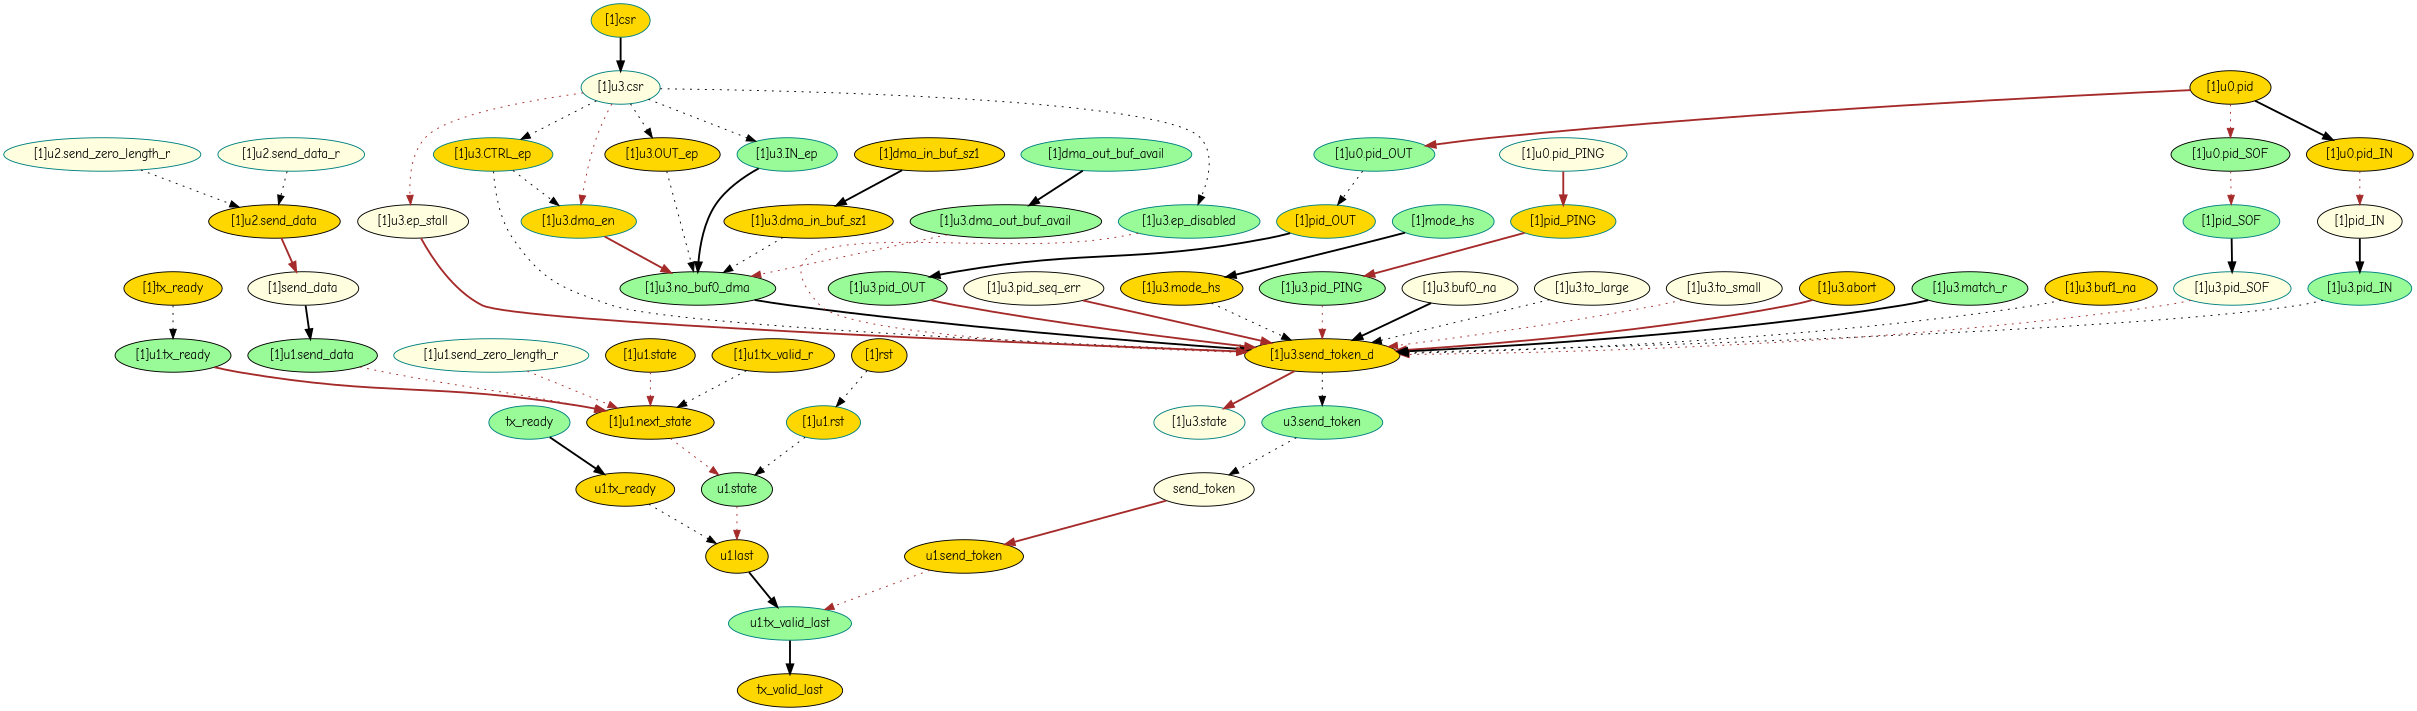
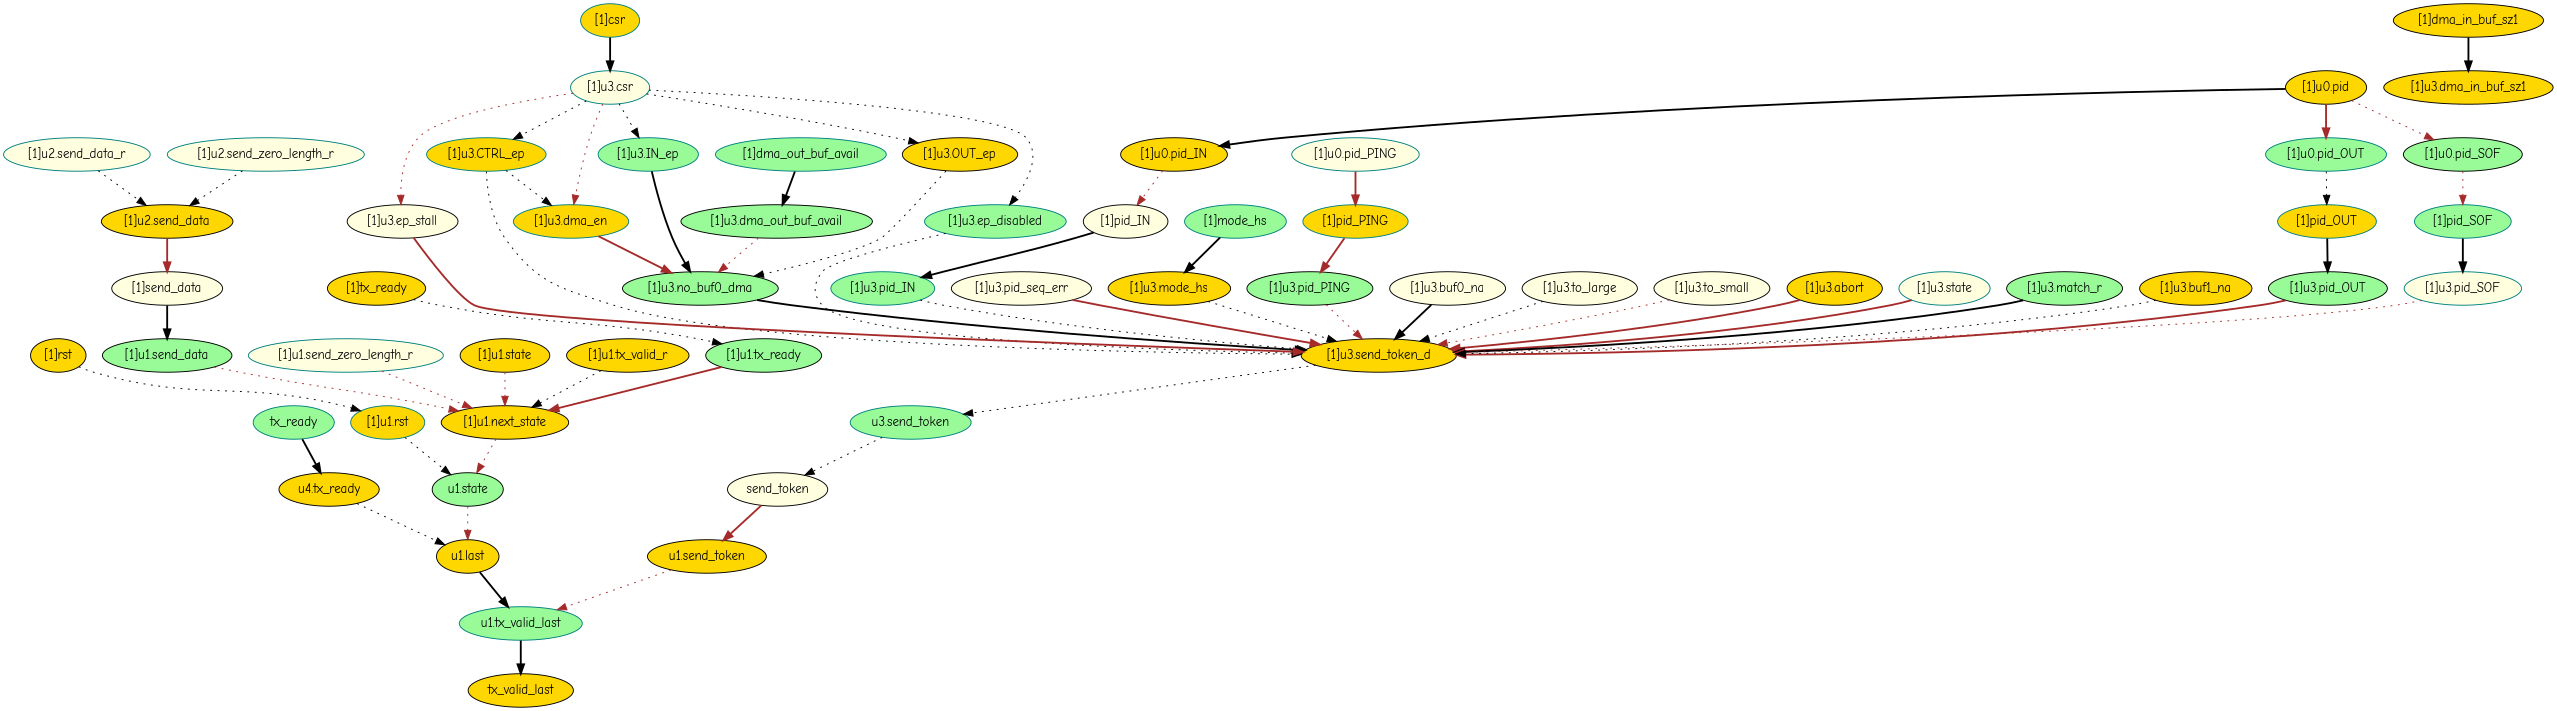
edge "[1]u3.dma_in_buf_sz1" -> "[1]u3.no_buf0_dma": removed
edge "[1]u3.ep_disabled" -> "[1]u3.send_token_d": color brown -> black
edge "[1]u3.send_token_d" -> "[1]u3.state": reversed
node "u1.tx_ready": label "u1.tx_ready" -> "u4.tx_ready"
